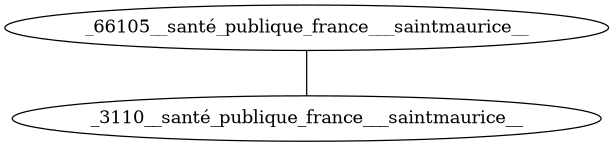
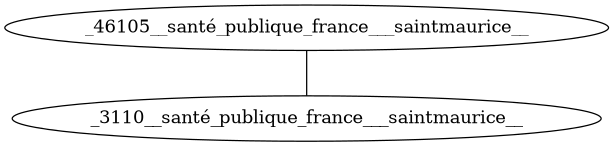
node "_66105__santé_publique_france___saintmaurice__": label "_66105__santé_publique_france___saintmaurice__" -> "_46105__santé_publique_france___saintmaurice__"
